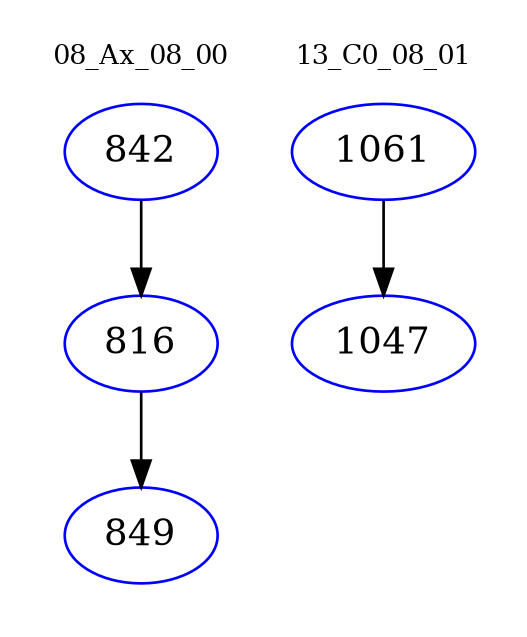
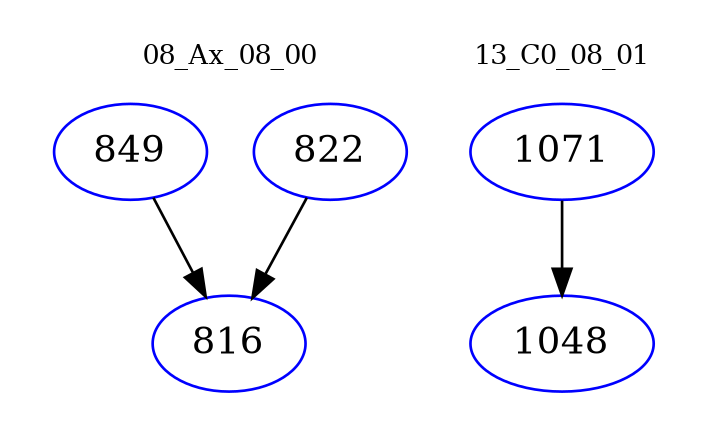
node "842": label "842" -> "822"
node "1061": label "1061" -> "1071"
node "1047": label "1047" -> "1048"
edge "816" -> "849": reversed
